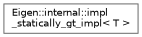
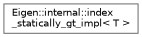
node "Eigen::internal::impl _statically_gt_impl< T >": label "Eigen::internal::impl _statically_gt_impl< T >" -> "Eigen::internal::index _statically_gt_impl< T >"
